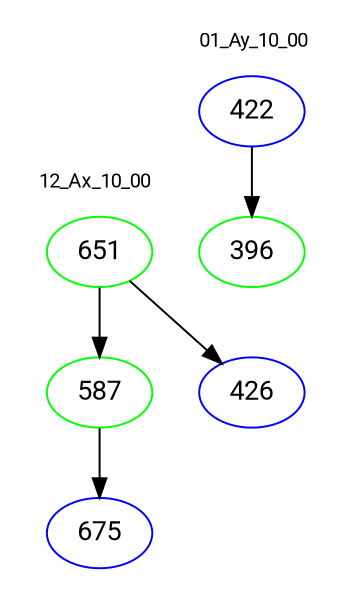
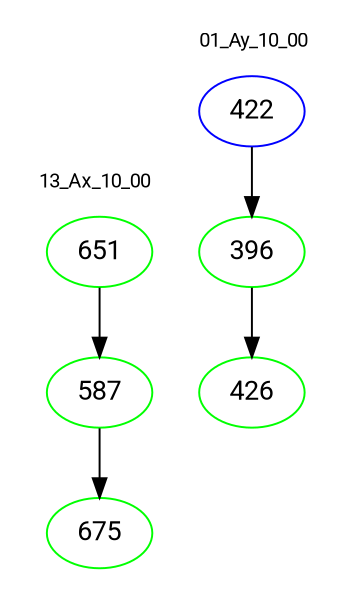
cluster "12_Ax_10_00": label "12_Ax_10_00" -> "13_Ax_10_00"
edge "651" -> "426": now "396" -> "426"
node "426": color blue -> green
node "675": color blue -> green
